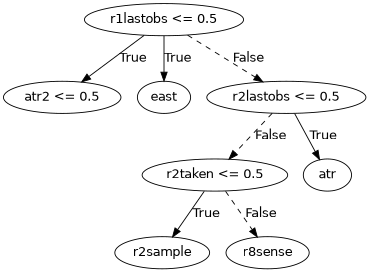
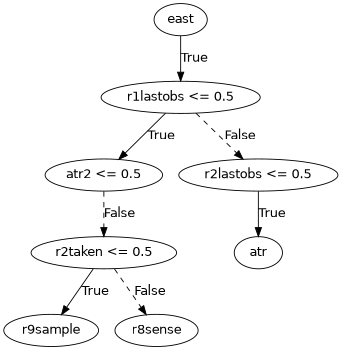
edge "r1lastobs <= 0.5" -> "east": reversed
edge "r2lastobs <= 0.5" -> "r2taken <= 0.5": now "atr2 <= 0.5" -> "r2taken <= 0.5"
node "r2sample": label "r2sample" -> "r9sample"
